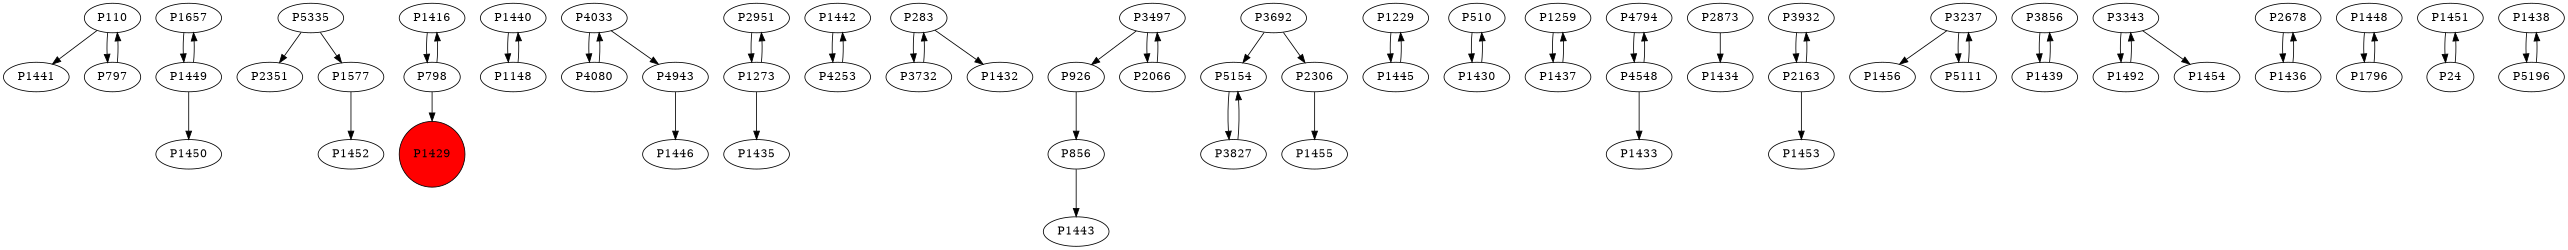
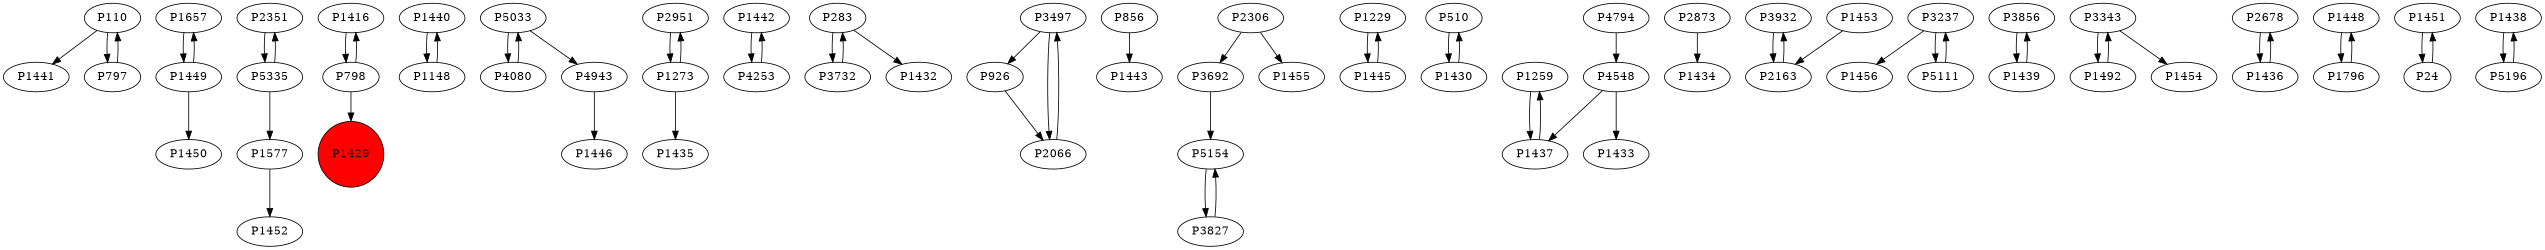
node "P4033": label "P4033" -> "P5033"
edge "P2351" -> "P5335": added
edge "P3692" -> "P2306": reversed
edge "P4548" -> "P4794": now "P4548" -> "P1437"
edge "P926" -> "P856": now "P926" -> "P2066"
edge "P2163" -> "P1453": reversed
